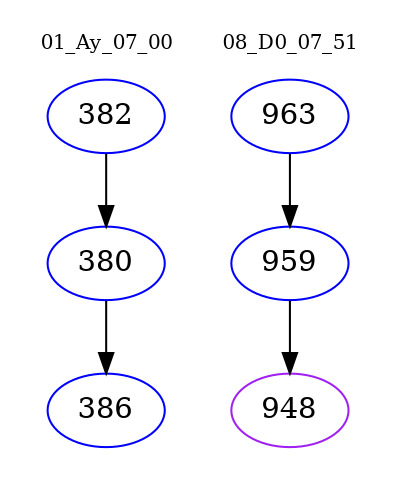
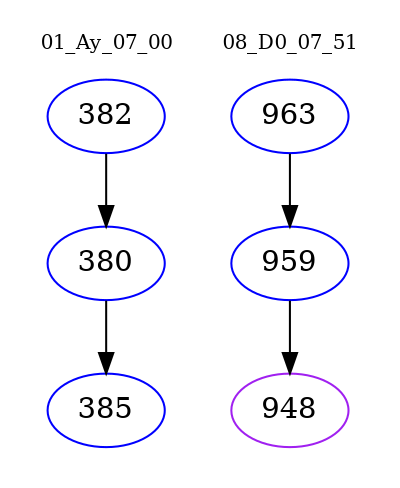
node "386": label "386" -> "385"
